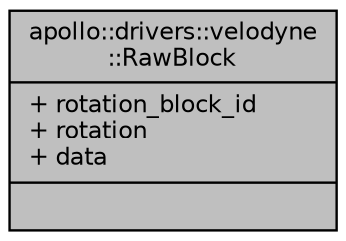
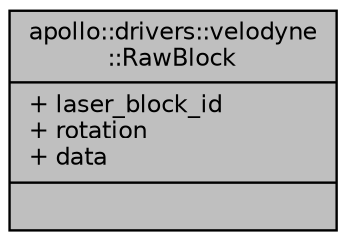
node "apollo::drivers::velodyne": text "+ rotation_block_id" -> "+ laser_block_id"
